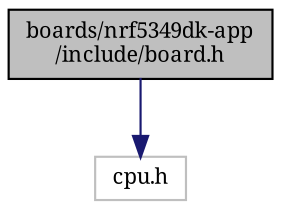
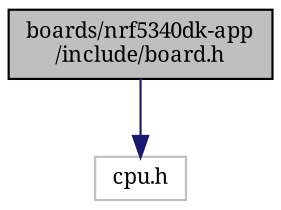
node "boards/nrf5349dk-app /include/board.h": label "boards/nrf5349dk-app /include/board.h" -> "boards/nrf5340dk-app /include/board.h"
